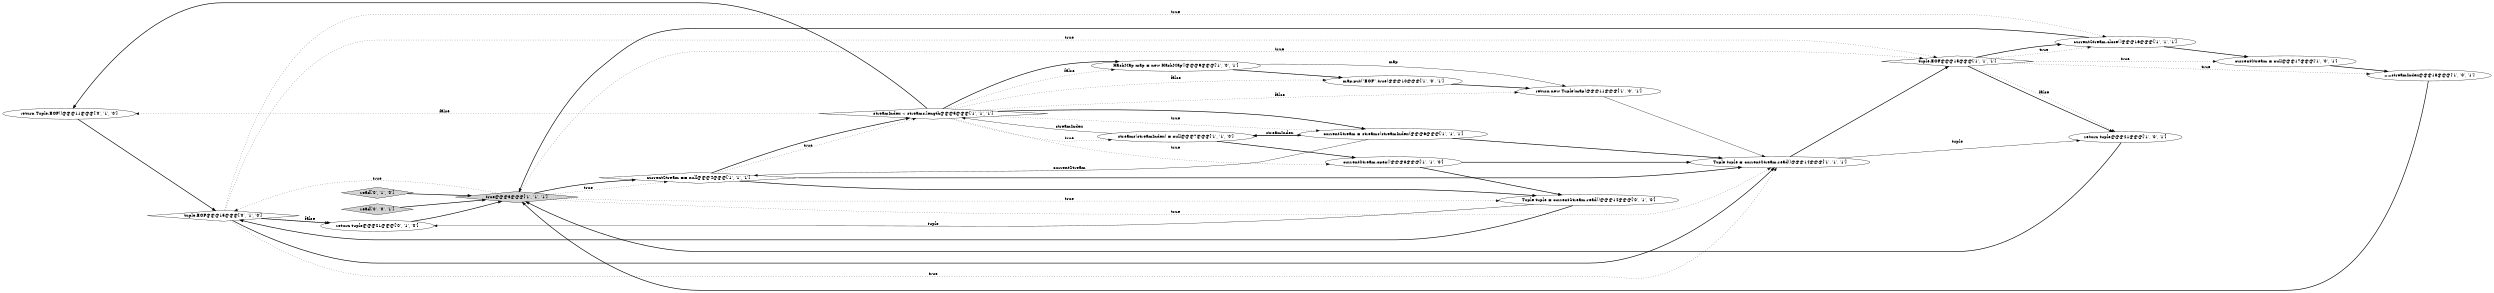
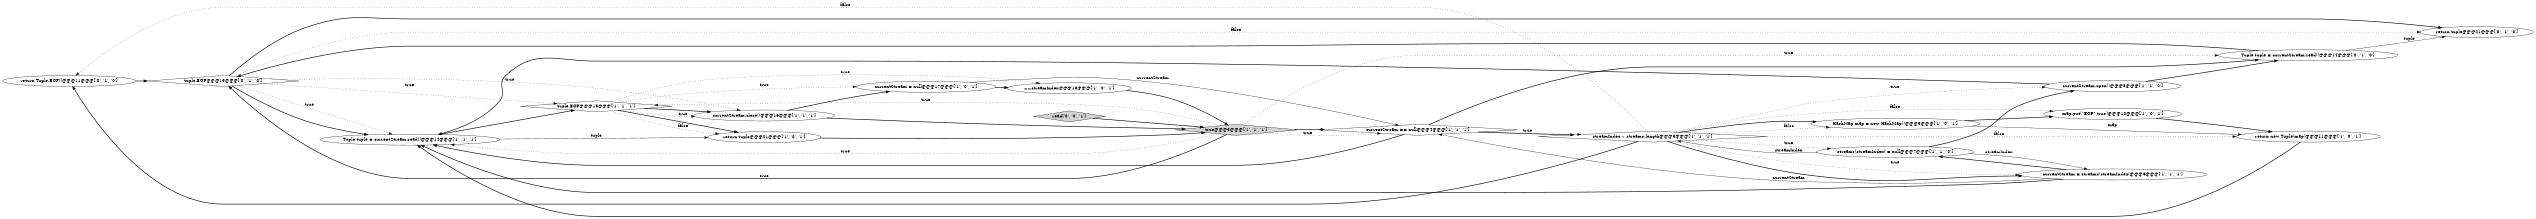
edge "currentStream = null@@@17@@@['1', '0', '1']" -> "currentStream == null@@@4@@@['1', '1', '1']": added, label "currentStream"
edge "return new Tuple(map)@@@11@@@['1', '0', '1']" -> "Tuple tuple = currentStream.read()@@@14@@@['1', '1', '1']": style solid -> bold
edge "true@@@3@@@['1', '1', '1']" -> "tuple.EOF@@@15@@@['0', '1', '0']": style dotted -> bold
node "read['0', '1', '0']": removed
edge "return tuple@@@21@@@['0', '1', '0']" -> "true@@@3@@@['1', '1', '1']": removed
